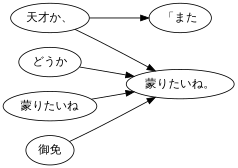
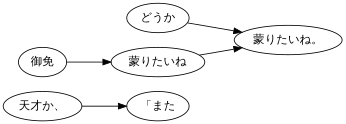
edge "天才か、" -> "蒙りたいね。": removed
edge "御免" -> "蒙りたいね。": now "御免" -> "蒙りたいね"
